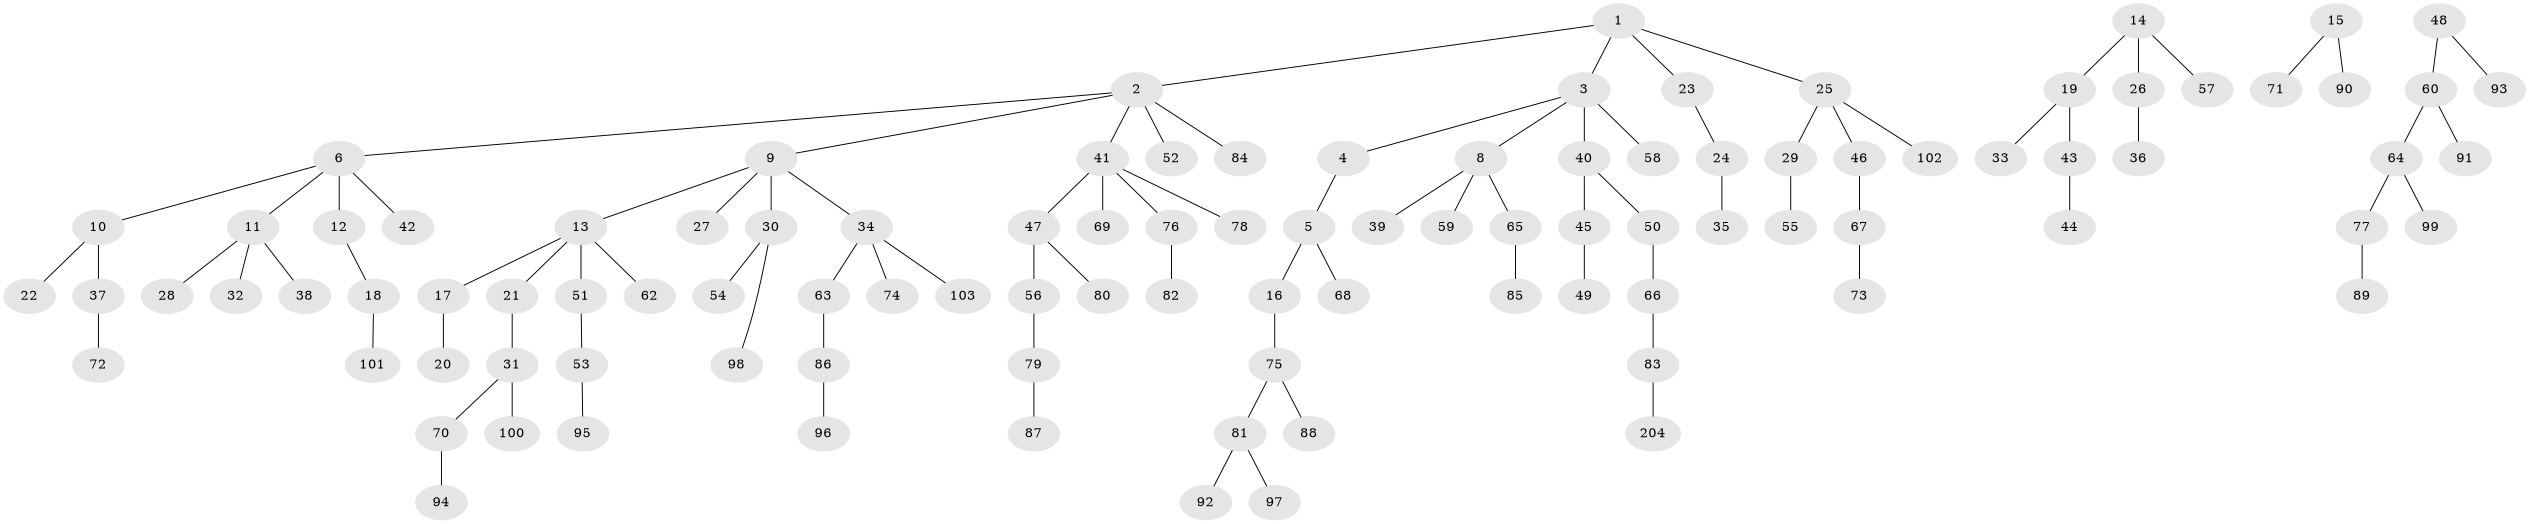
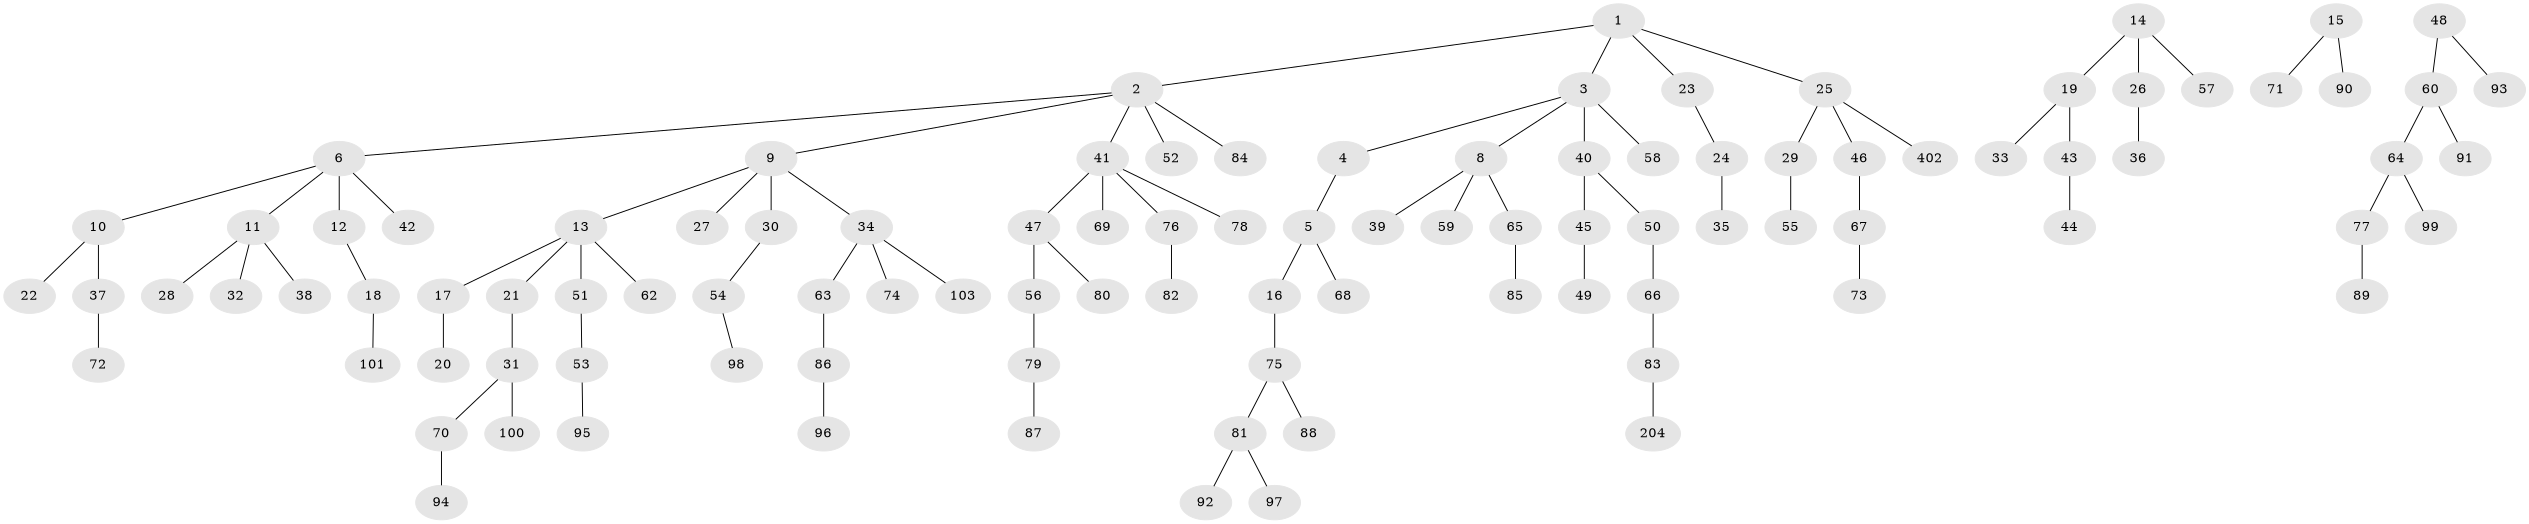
node "102": label "102" -> "402"
edge "30" -- "98": now "54" -- "98"
